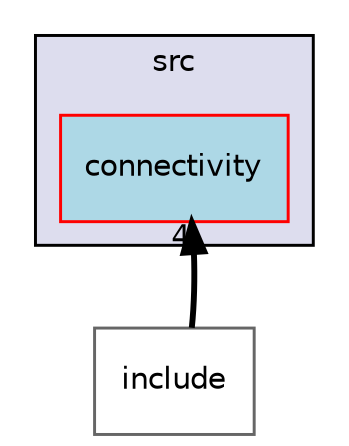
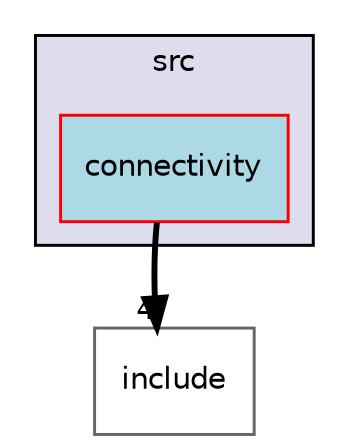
edge "include" -> "connectivity": reversed
